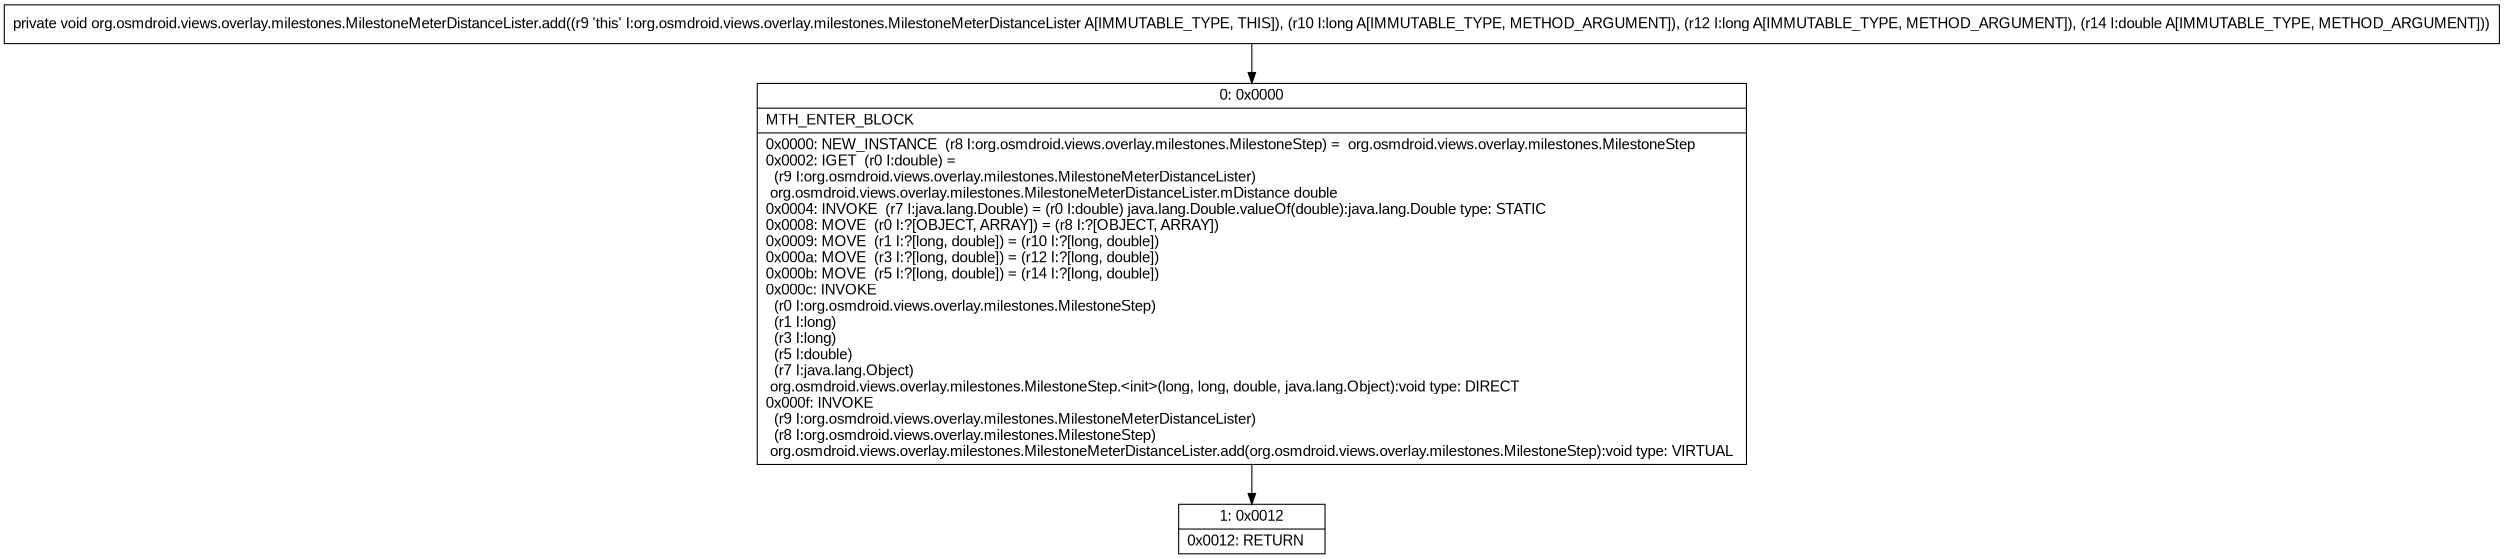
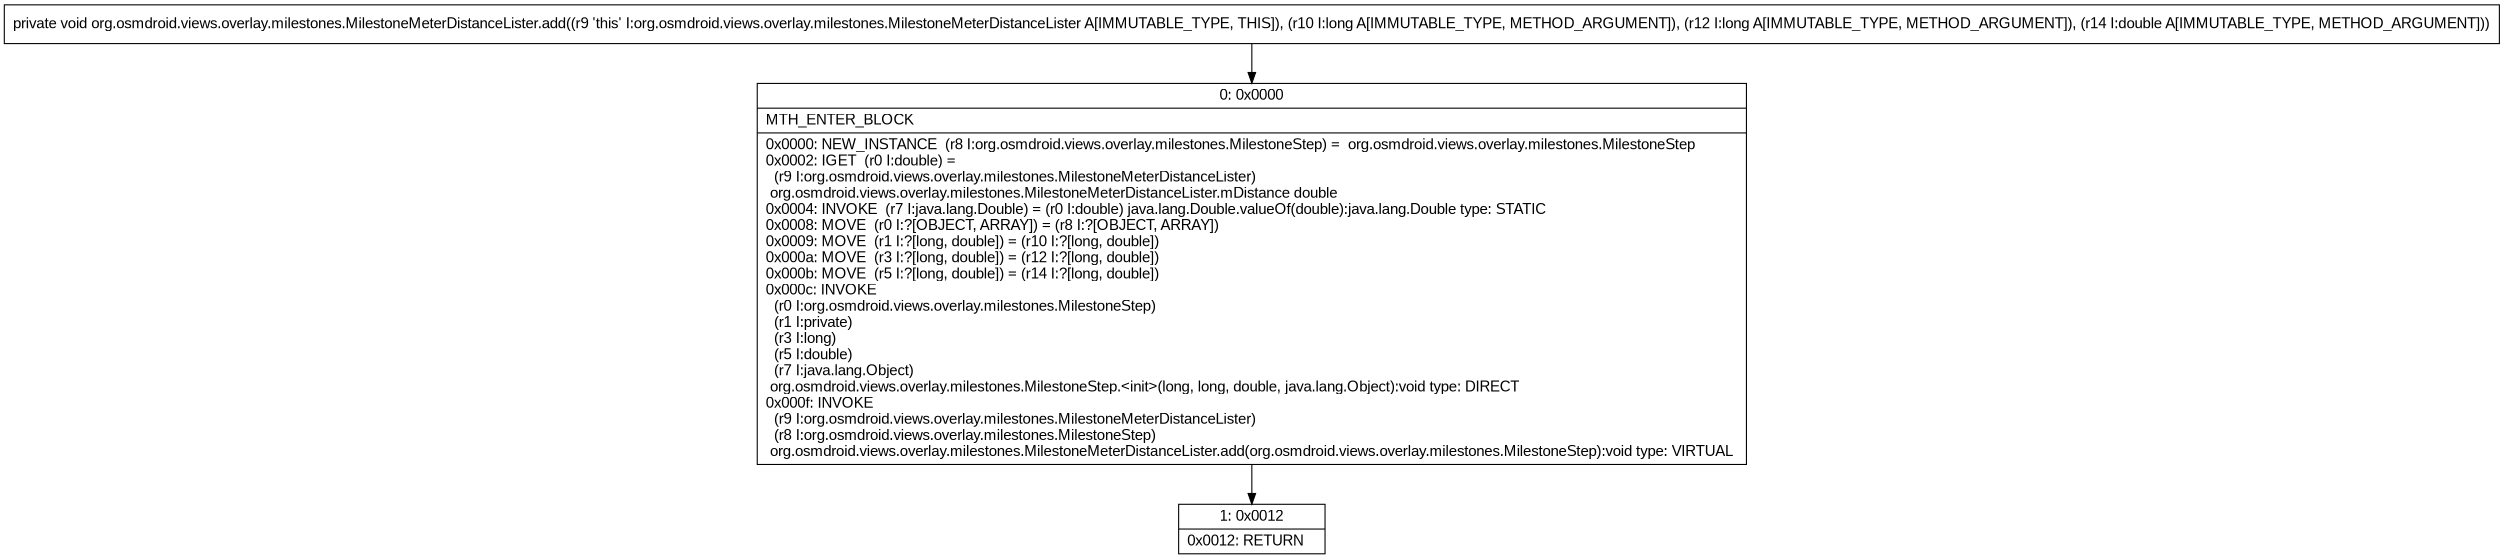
node "0: 0x0000": text "(r1 I:long)" -> "(r1 I:private)"
